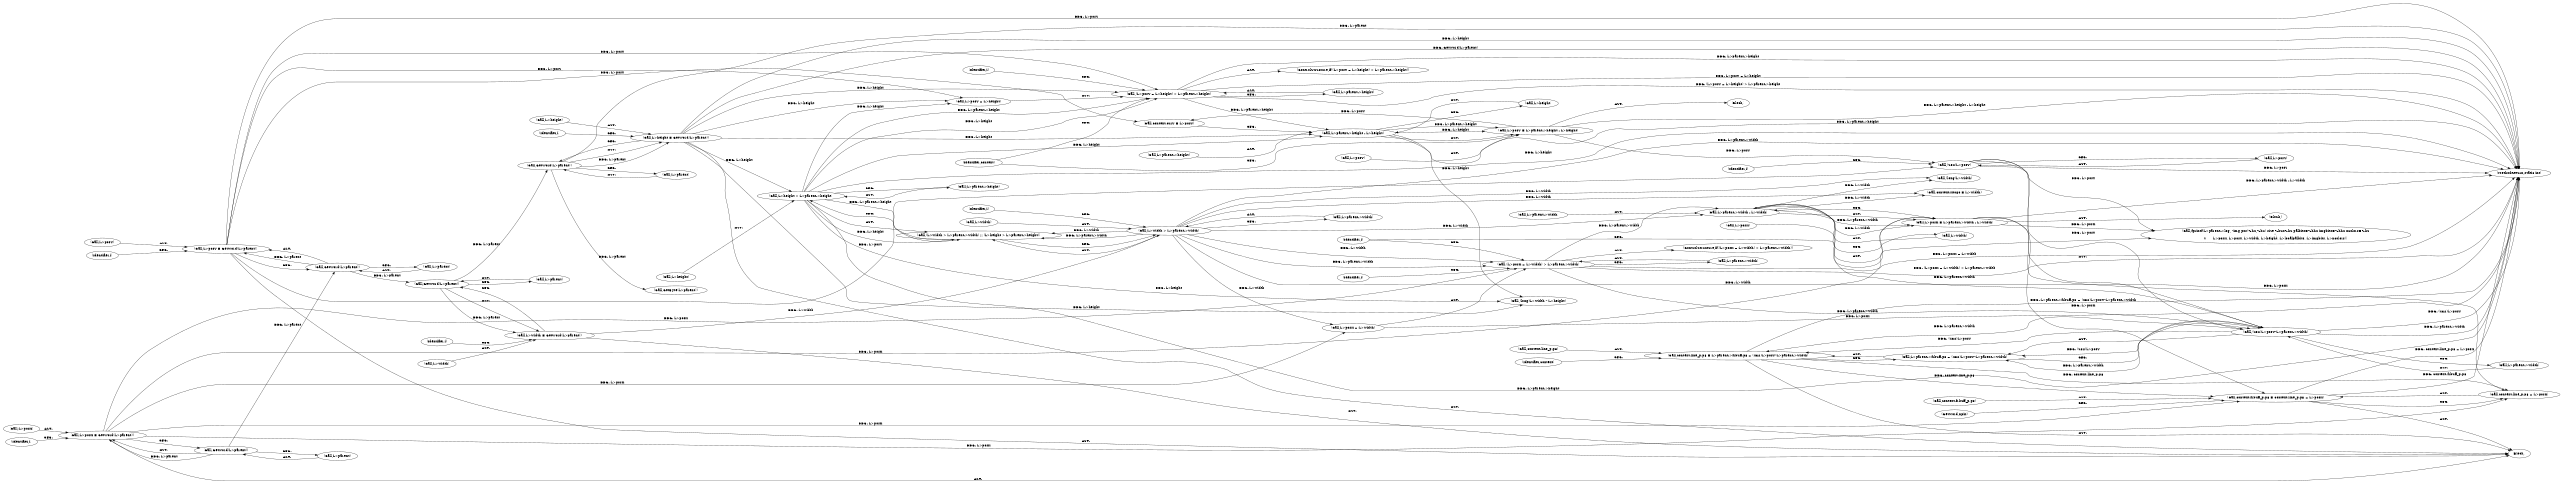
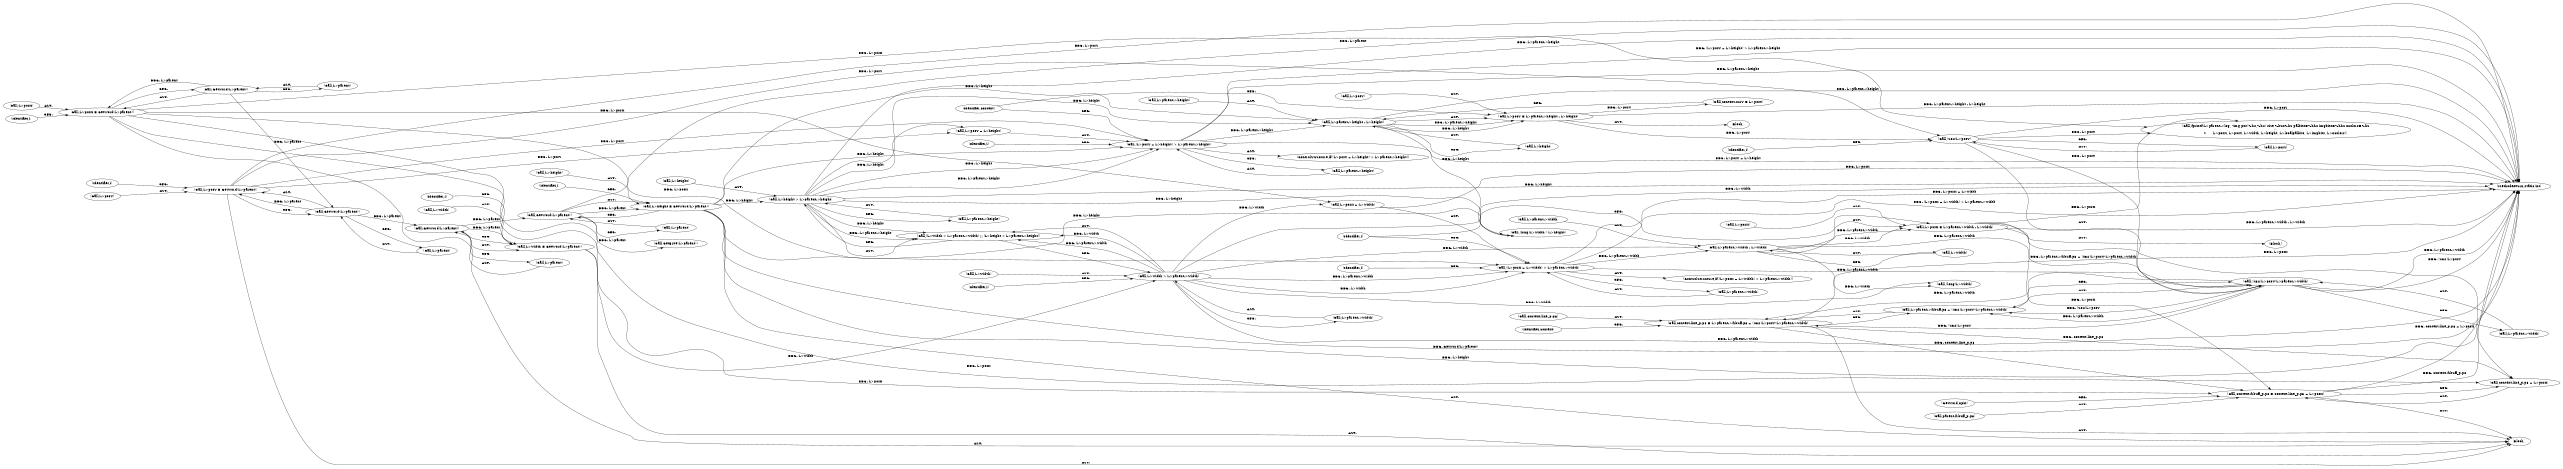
edge "(Call,i->posY = GetWord(i->parent))" -> "(Call,context.curY = i->posY)": removed, label "DDG: i->posY"
edge "(Call,i->height = GetWord(i->parent))" -> "(Call,i->posY + i->height)": removed, label "DDG: i->height"
node "(Call,context.Xtogo = i->width)": removed
edge "(Call,i->posX = i->parent->width - i->width)" -> "(Call,i->parent->width - i->width)": removed, label "CFG:"
node "(Call,context.frbuff_p.p8)": label "(Call,context.frbuff_p.p8)" -> "(Call,parent.frbuff_p.p8)"
